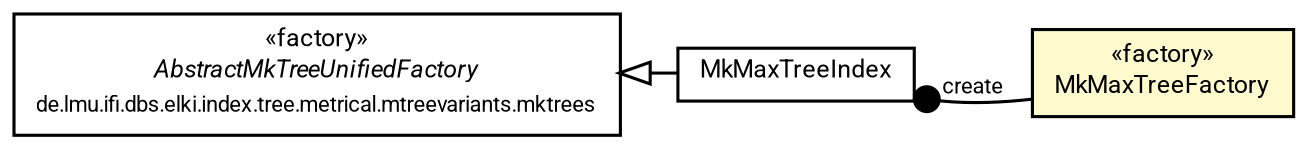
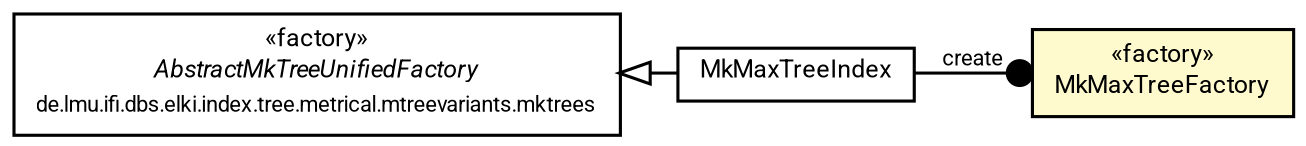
edge "MkMaxTreeFactory" -> "MkMaxTreeIndex": reversed
